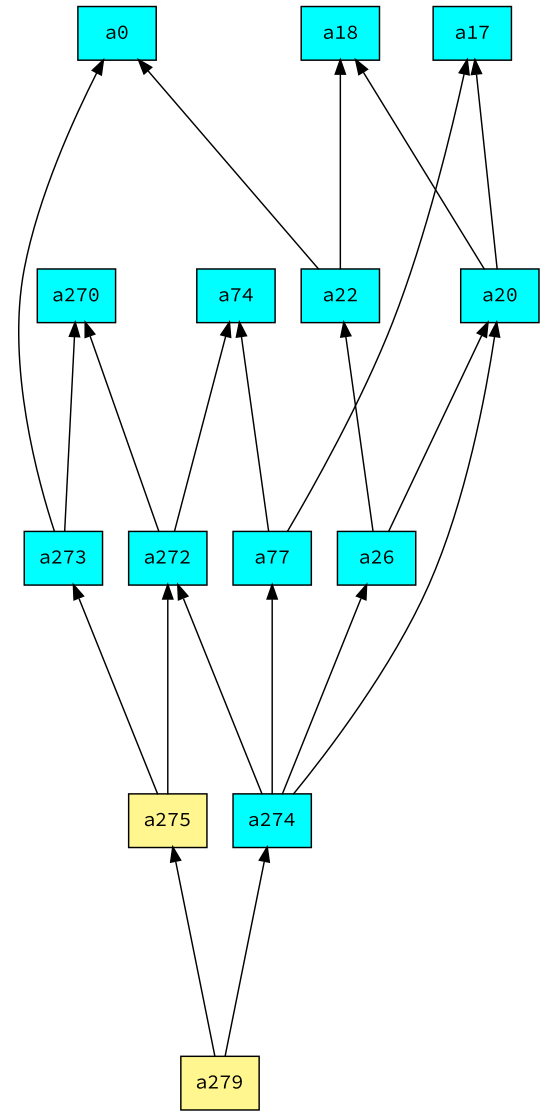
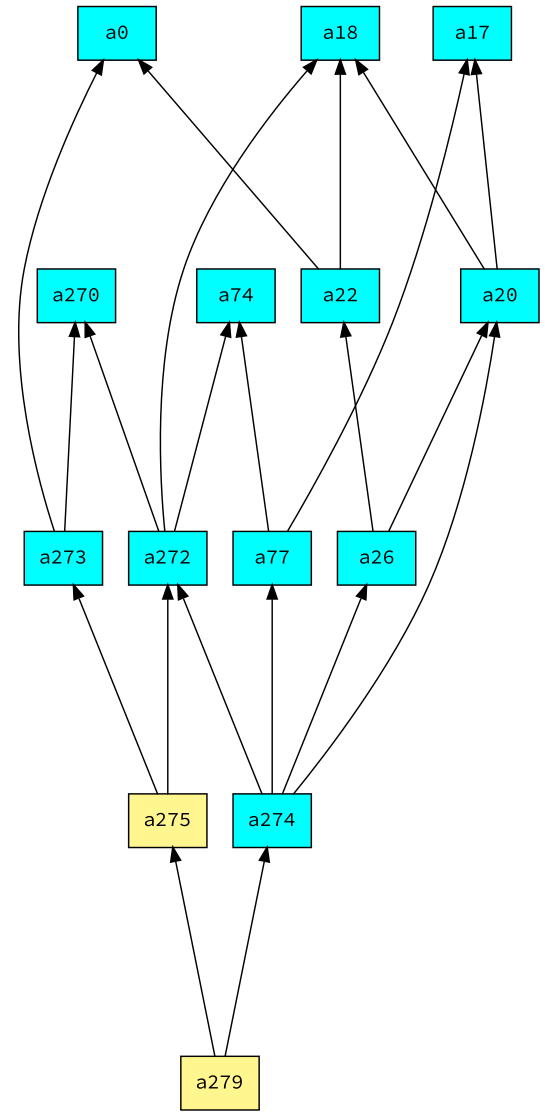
edge "a272" -> "a18": added
